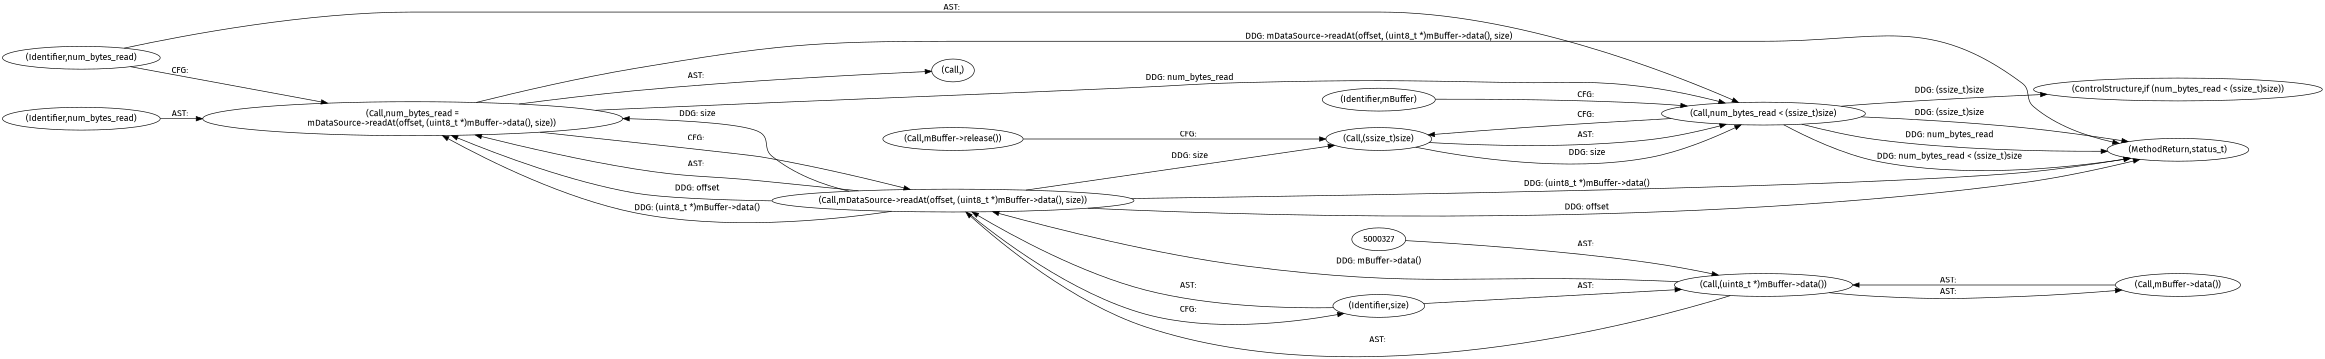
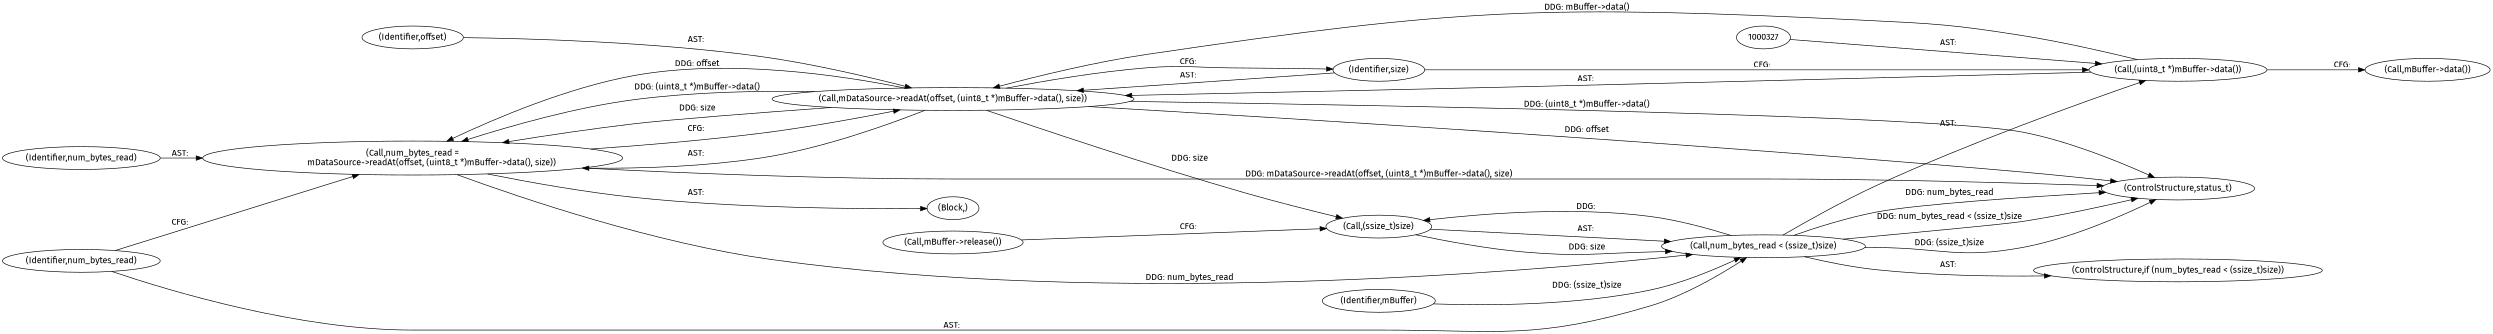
node "(Identifier,offset)": added
node "(Call,)": label "(Call,)" -> "(Block,)"
edge "(Call,num_bytes_read < (ssize_t)size)" -> "(ControlStructure,if (num_bytes_read < (ssize_t)size))": label "DDG: (ssize_t)size" -> "AST: "
edge "(Identifier,mBuffer)" -> "(Call,num_bytes_read < (ssize_t)size)": label "CFG: " -> "DDG: (ssize_t)size"
edge "(Call,num_bytes_read < (ssize_t)size)" -> "(Call,(ssize_t)size)": label "CFG: " -> "DDG: "
node "(MethodReturn,status_t)": label "(MethodReturn,status_t)" -> "(ControlStructure,status_t)"
node "5000327": label "5000327" -> "1000327"
edge "(Call,mBuffer->data())" -> "(Call,(uint8_t *)mBuffer->data())": now "(Call,num_bytes_read < (ssize_t)size)" -> "(Call,(uint8_t *)mBuffer->data())"
edge "(Identifier,size)" -> "(Call,(uint8_t *)mBuffer->data())": label "AST: " -> "CFG: "
edge "(Call,(uint8_t *)mBuffer->data())" -> "(Call,mBuffer->data())": label "AST: " -> "CFG: "
